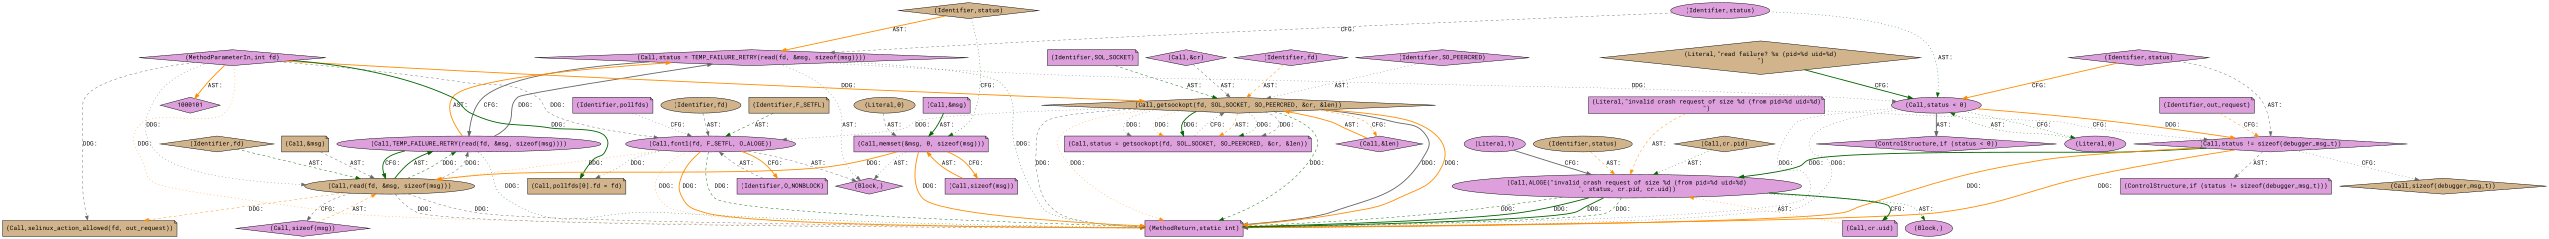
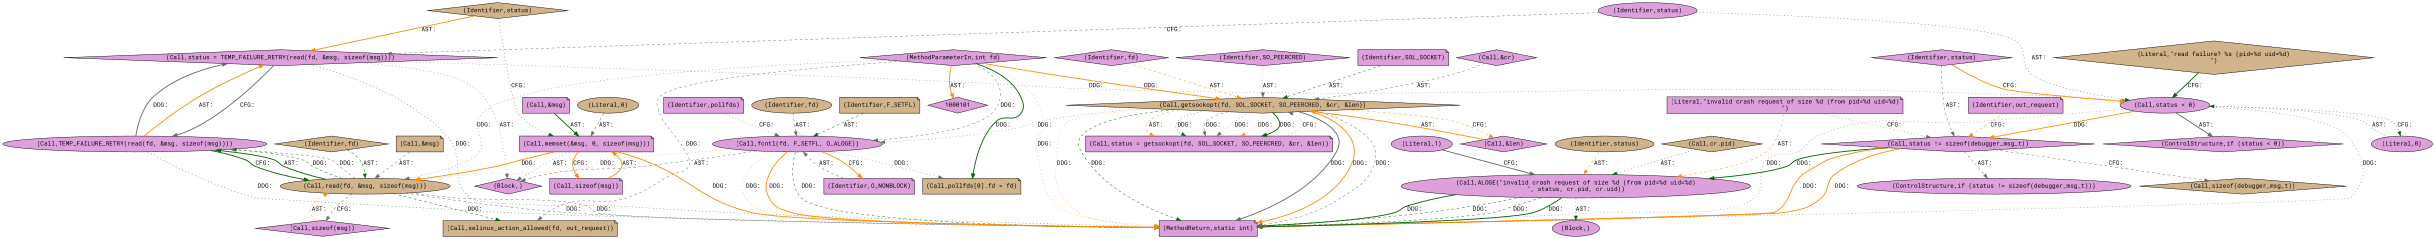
edge "(Call,status != sizeof(debugger_msg_t))" -> "(Call,sizeof(debugger_msg_t))": style dotted -> dashed
node "(ControlStructure,if (status != sizeof(debugger_msg_t)))": shape note -> ellipse
edge "(Call,read(fd, &msg, sizeof(msg)))" -> "(Call,selinux_action_allowed(fd, out_request))": color darkorange -> darkgreen
node "(Call,cr.uid)": removed
